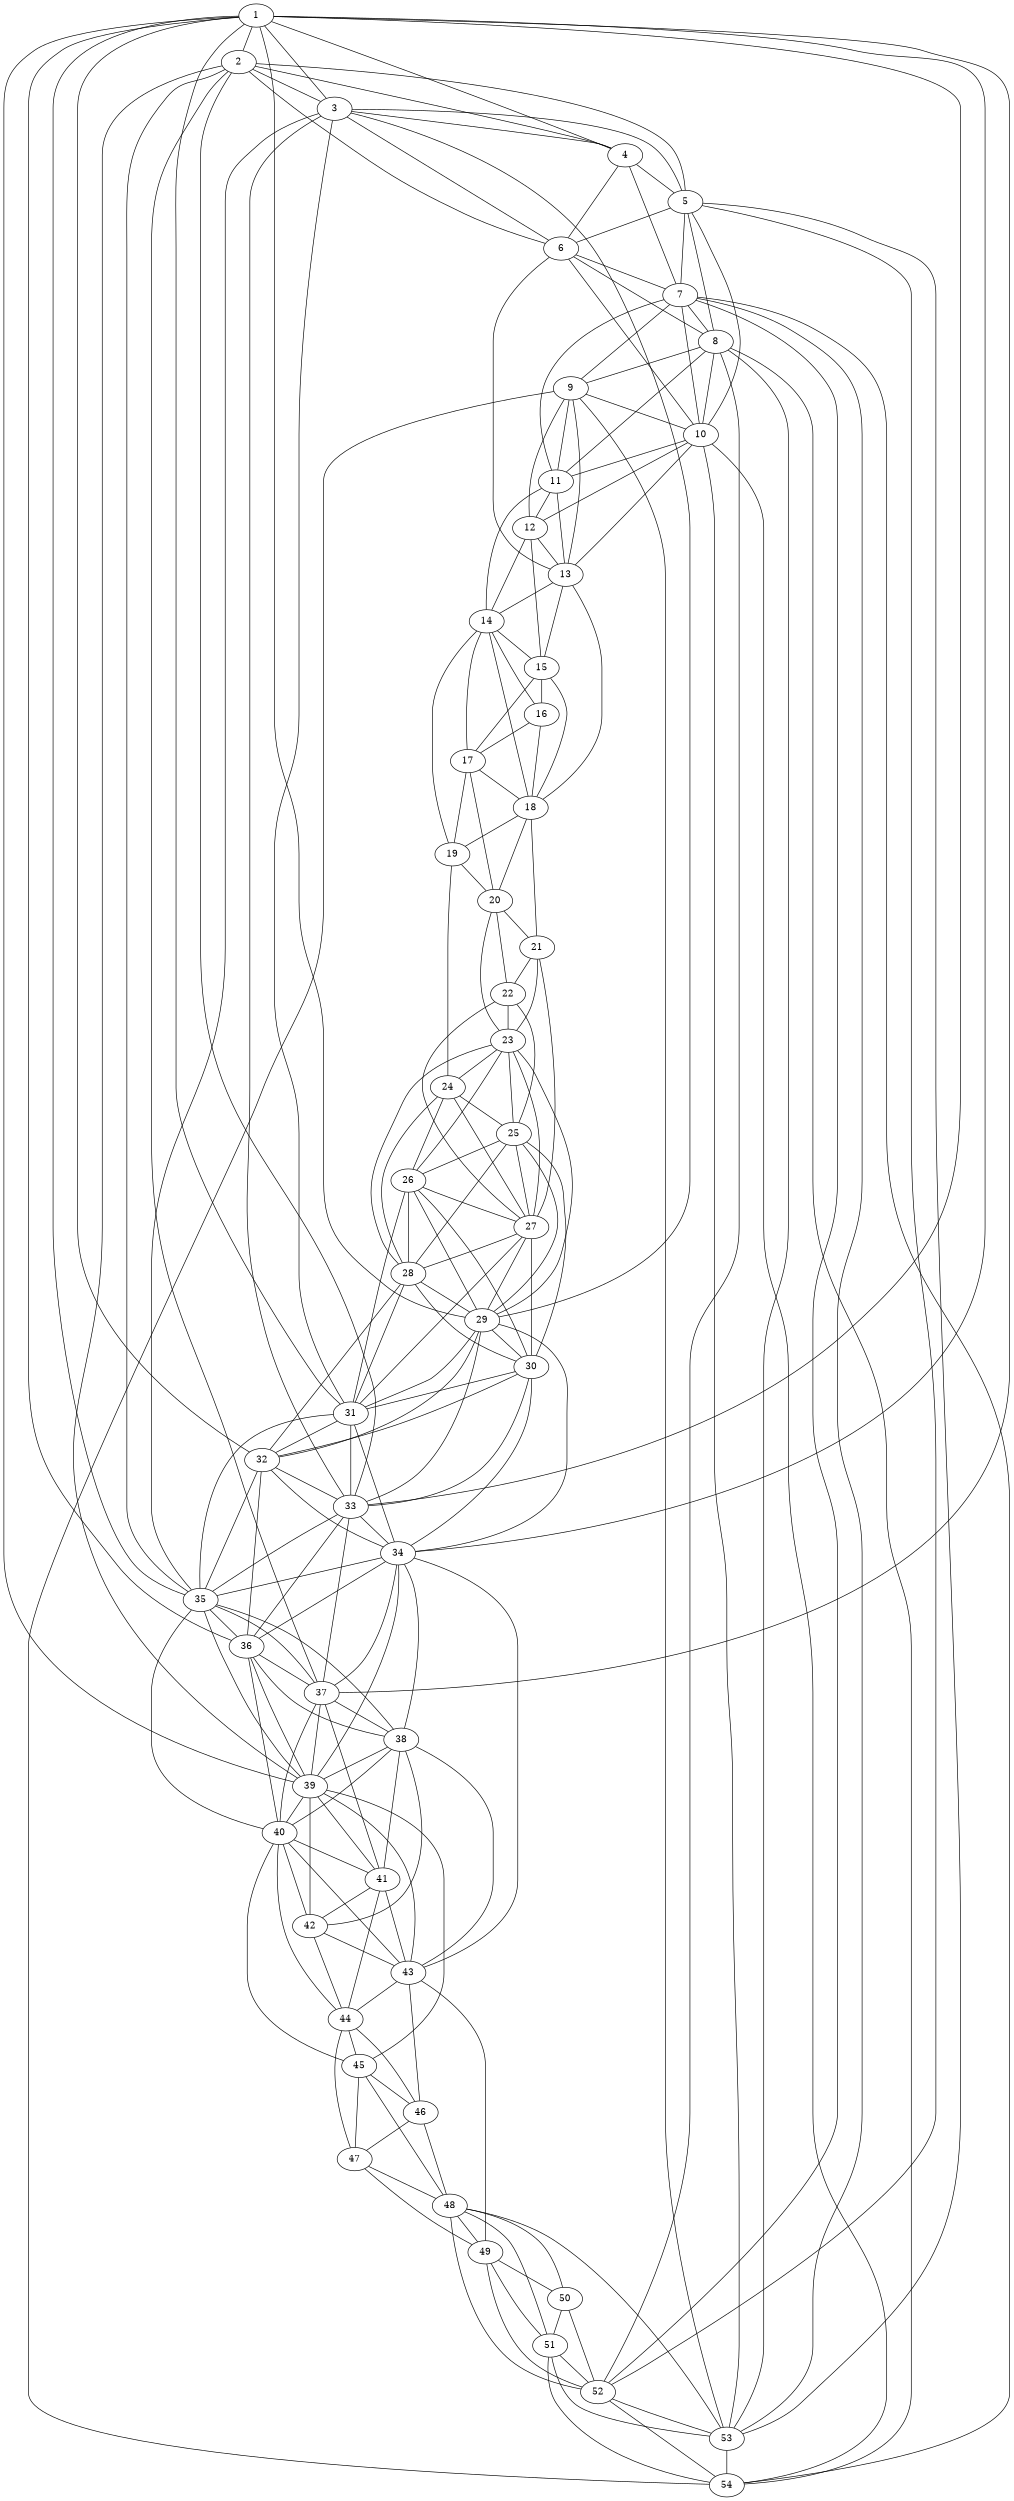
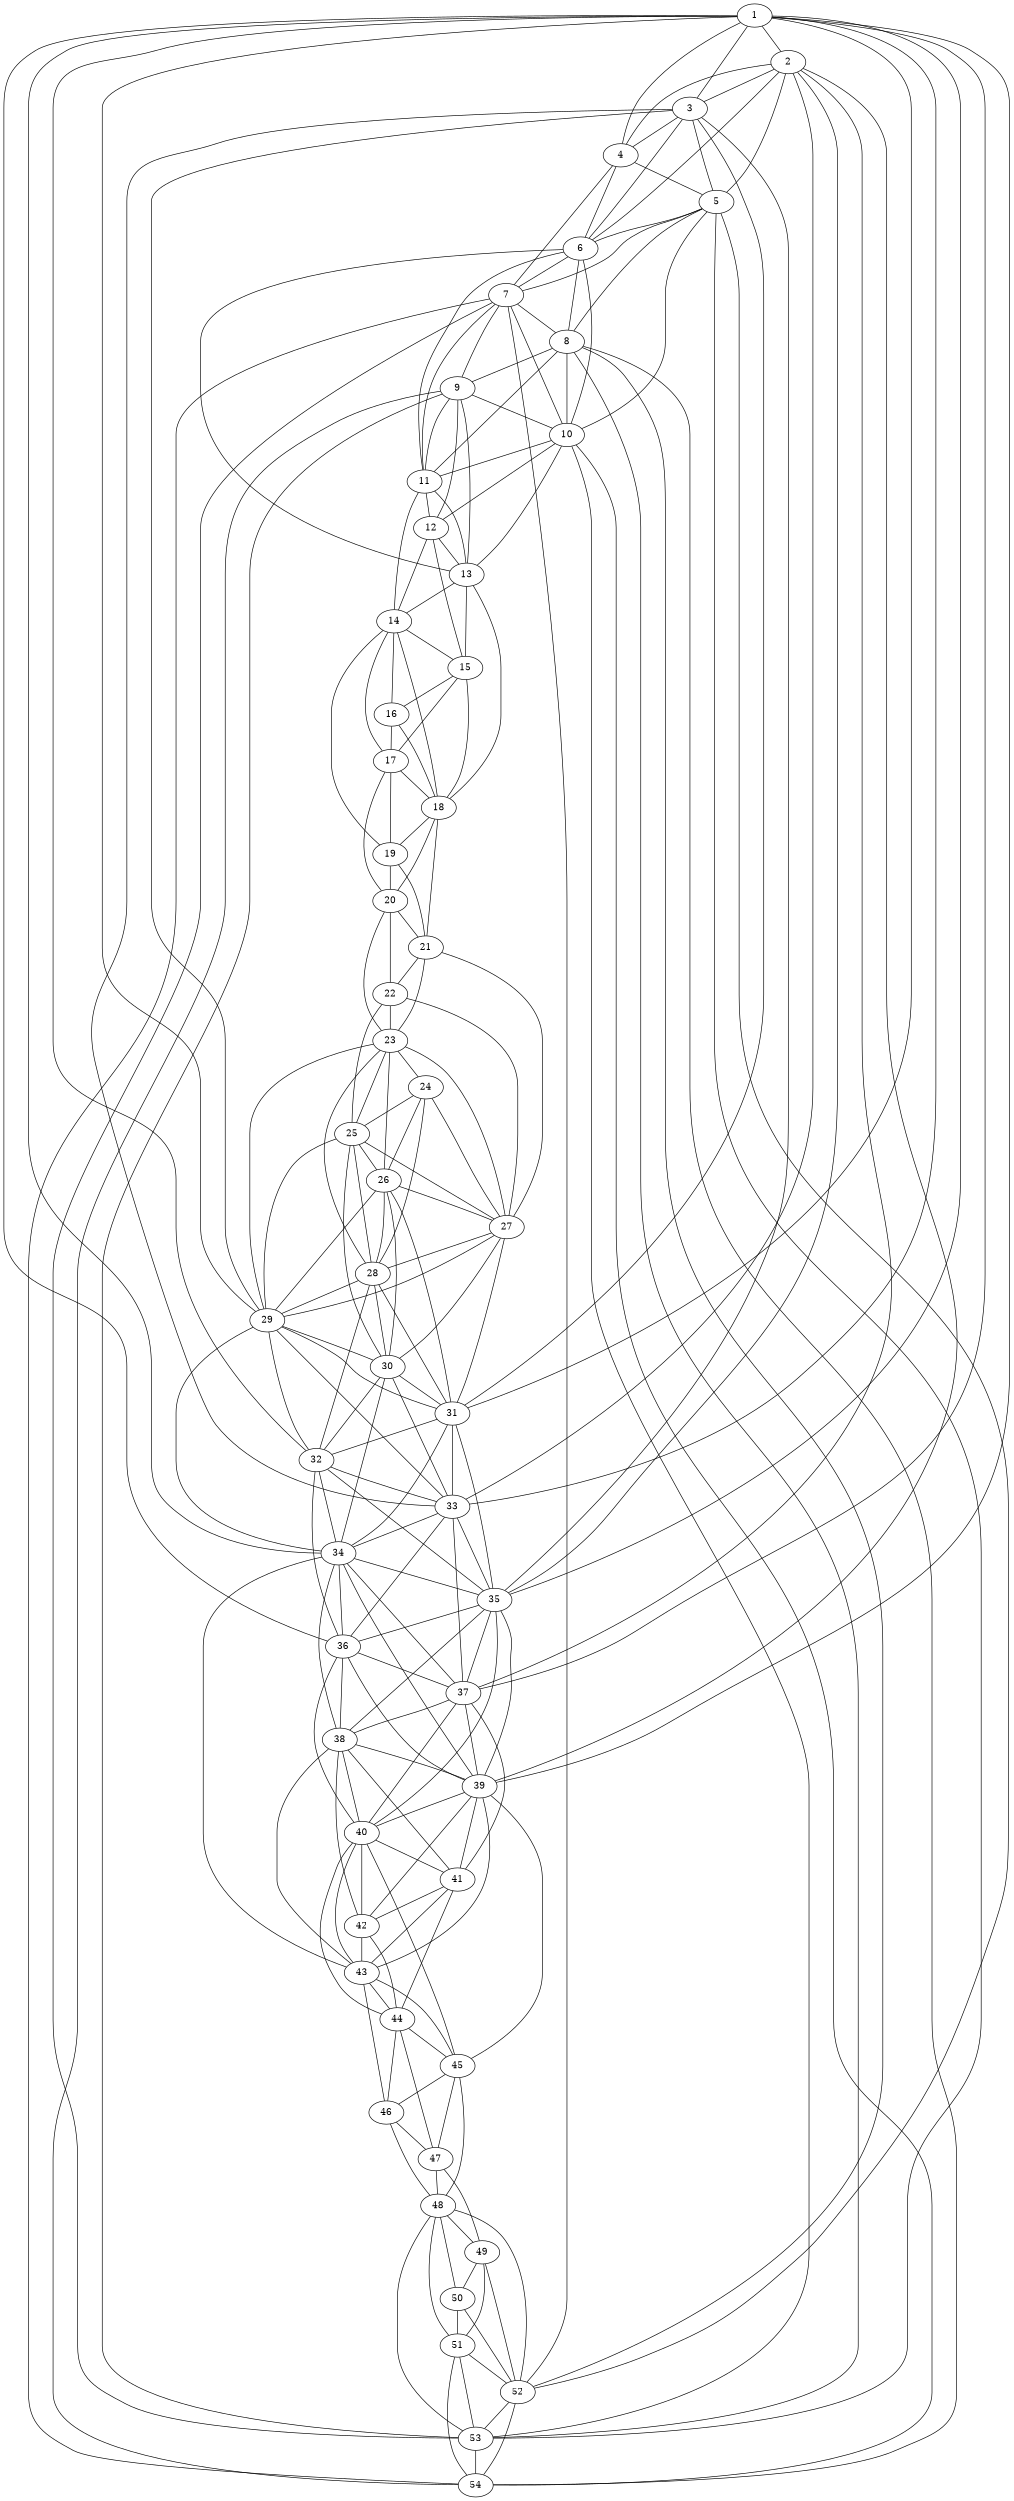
edge "6" -- "11": added
edge "19" -- "24": now "19" -- "21"
edge "43" -- "49": now "43" -- "45"
